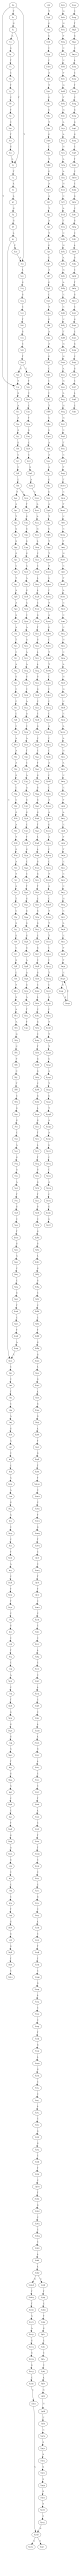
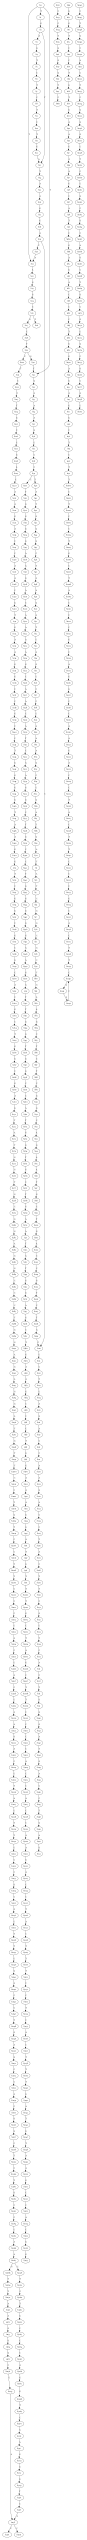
edge "S26" -> "S27": now "S25" -> "S27"
node "S354": added
edge "S151" -> "S152": removed, label "C"
